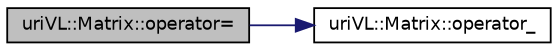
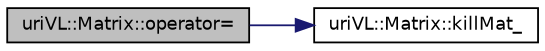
node "uriVL::Matrix::operator_": label "uriVL::Matrix::operator_" -> "uriVL::Matrix::killMat_"
